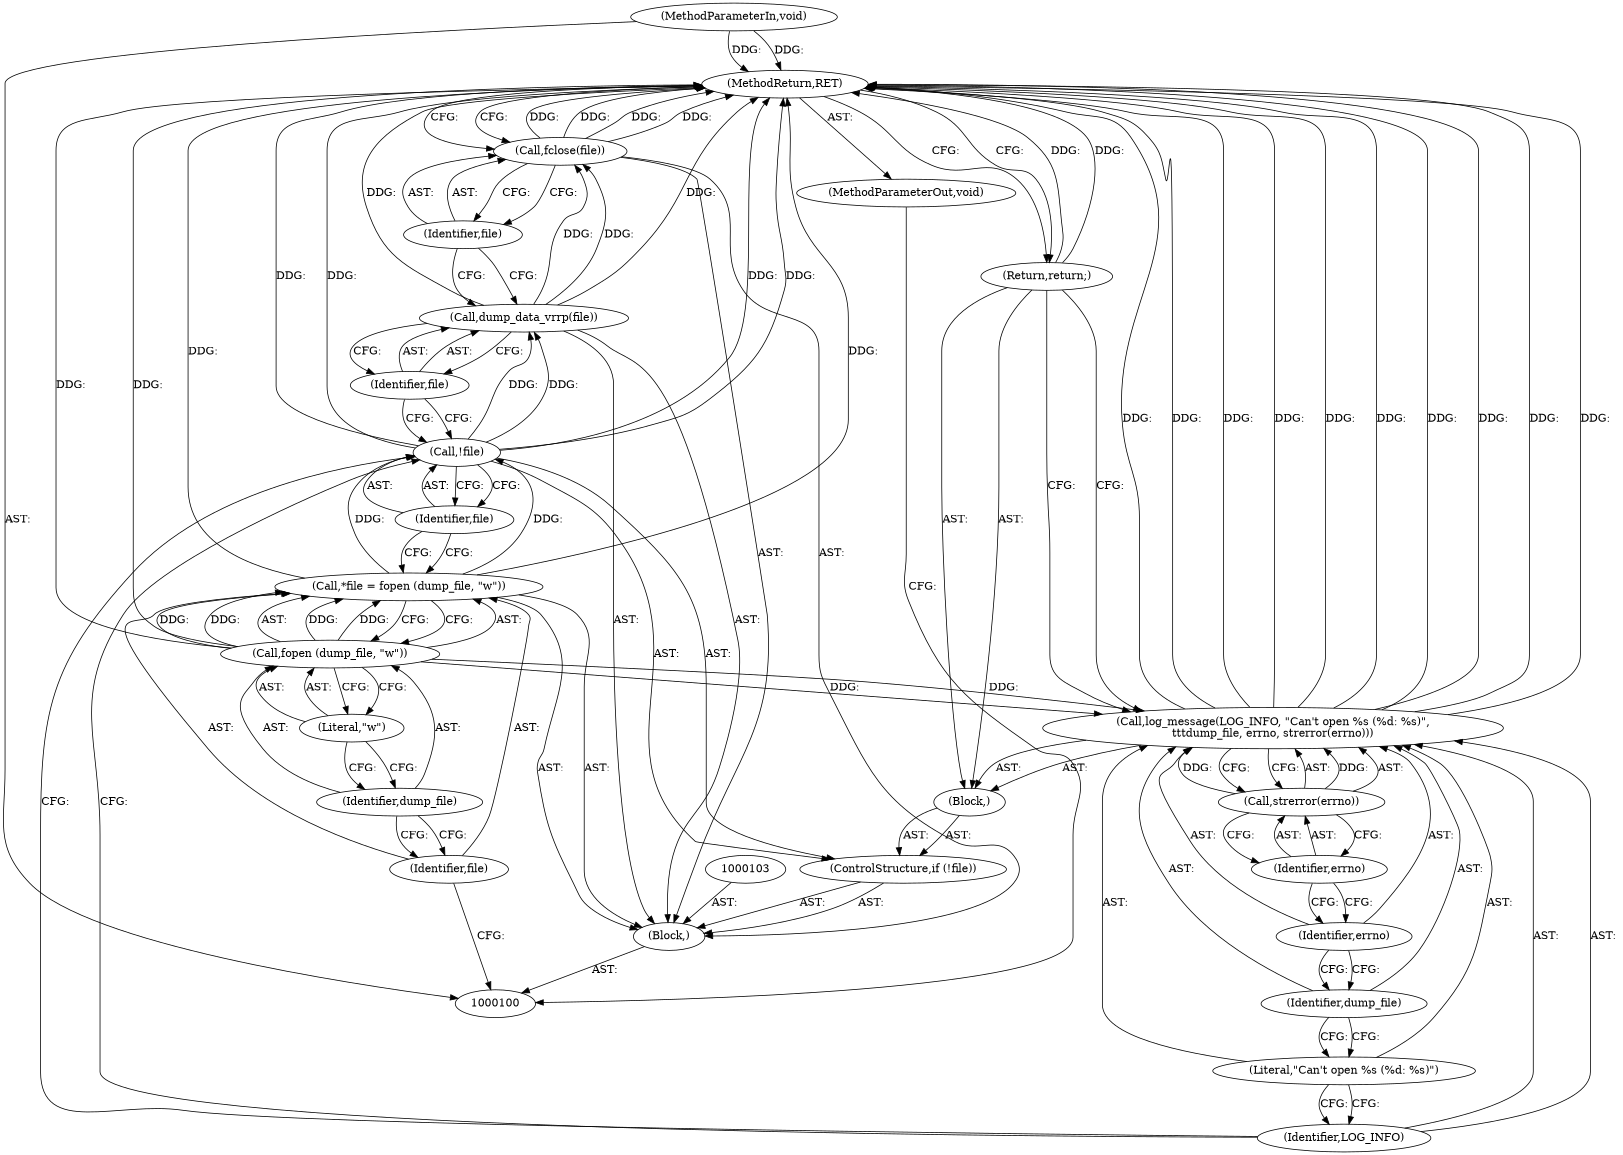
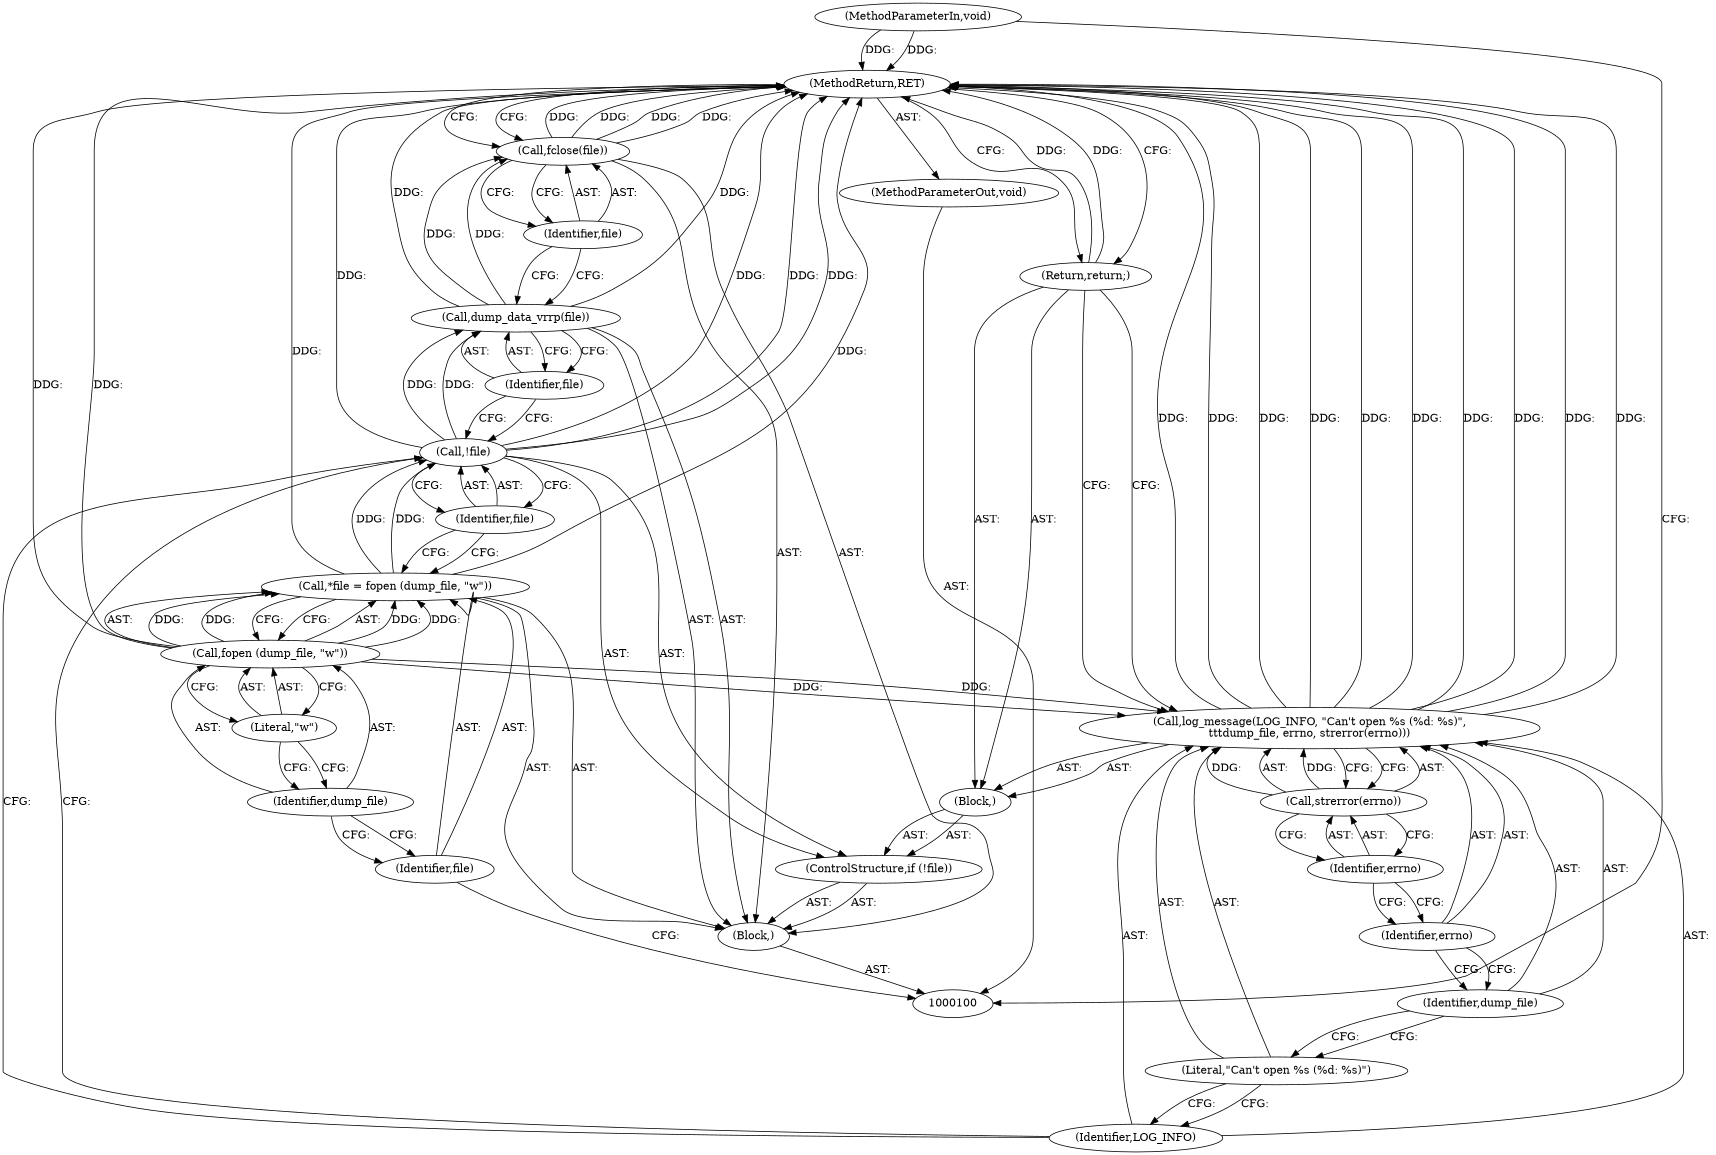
edge "(MethodParameterIn,void)" -> "1000100": label "AST: " -> "CFG: "
edge "(MethodParameterOut,void)" -> "1000100": label "CFG: " -> "AST: "
node "1000103": removed
